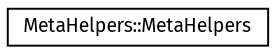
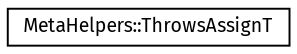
node "MetaHelpers::MetaHelpers": label "MetaHelpers::MetaHelpers" -> "MetaHelpers::ThrowsAssignT"
